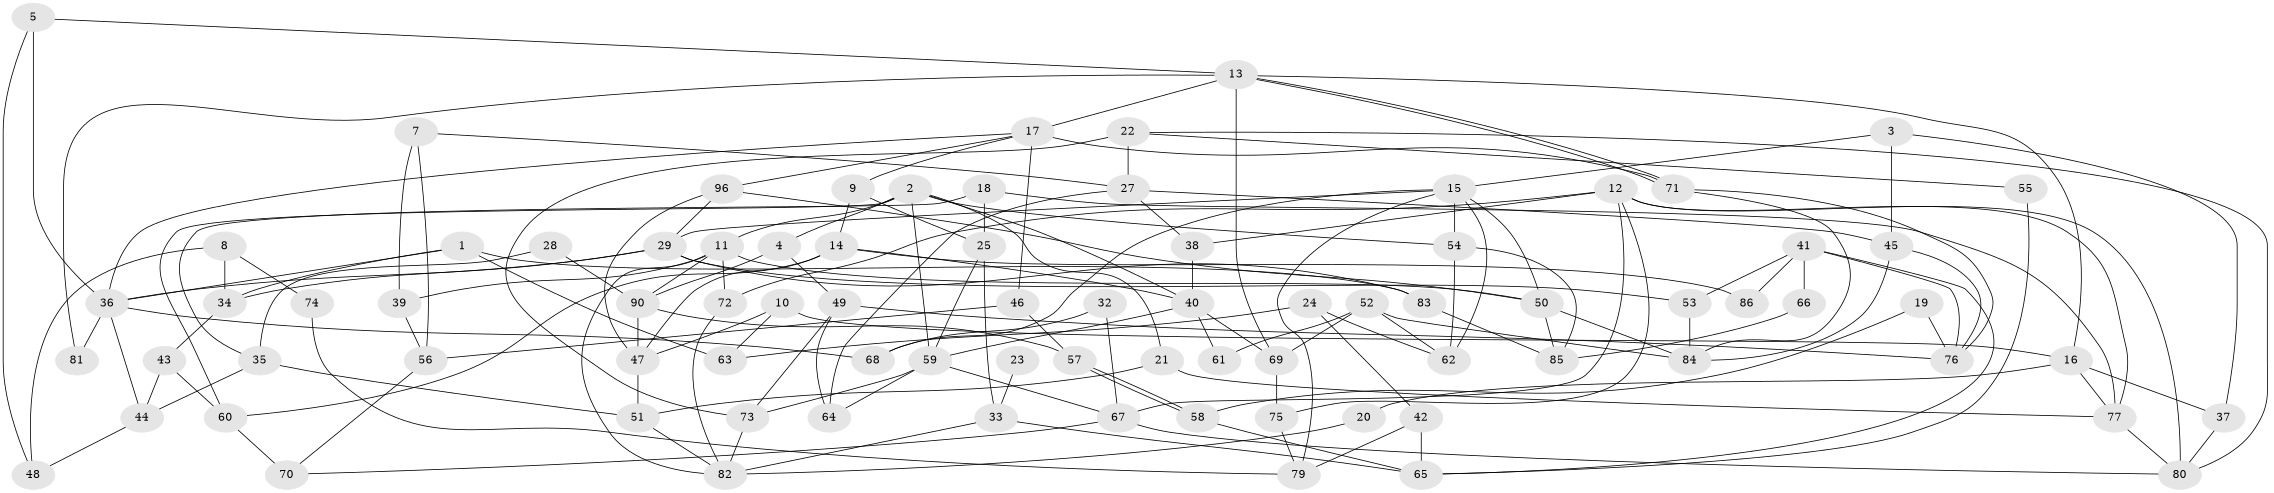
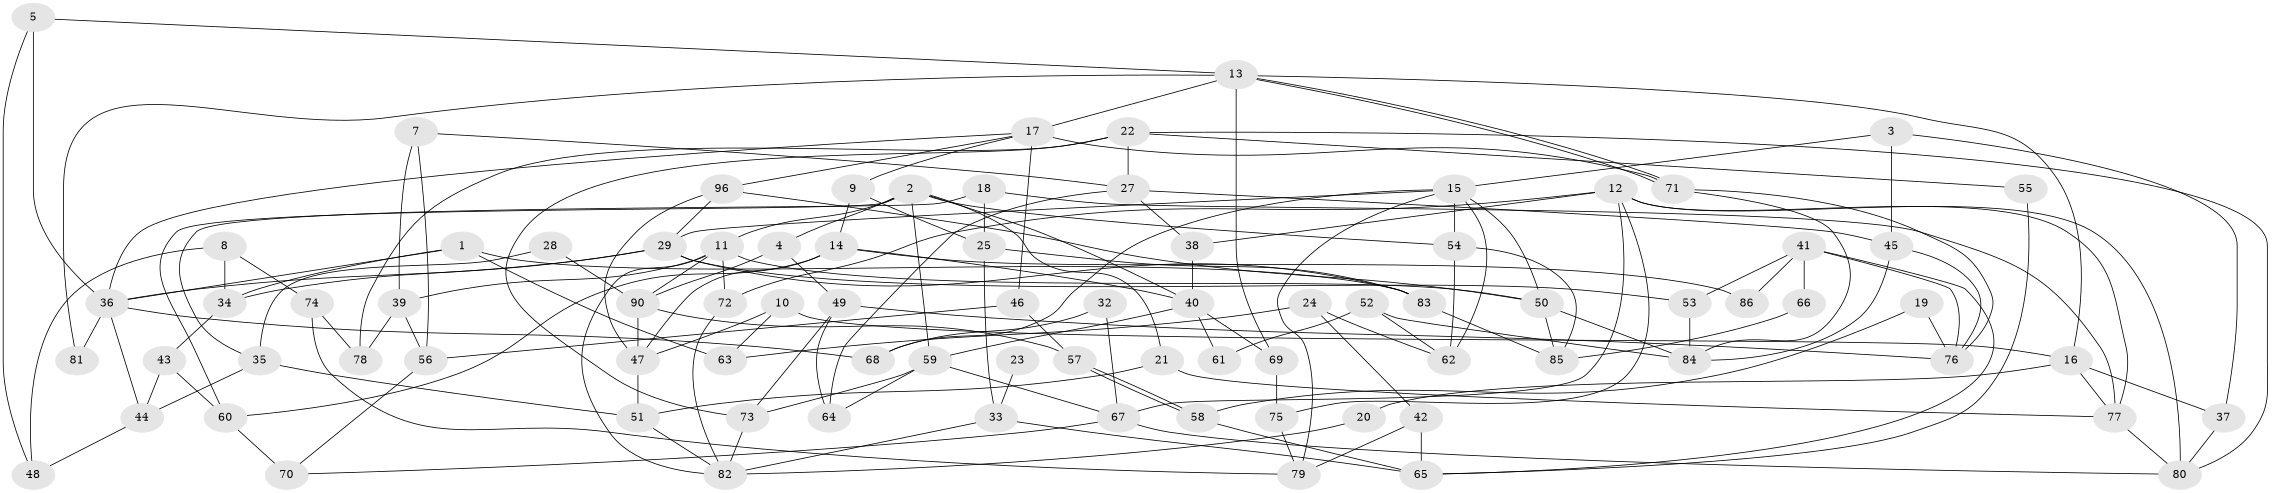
edge "25" -- "59": now "25" -- "83"
edge "52" -- "69": removed
node "78": added
